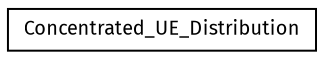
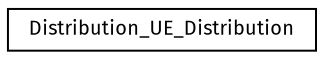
node "Concentrated_UE_Distribution": label "Concentrated_UE_Distribution" -> "Distribution_UE_Distribution"
